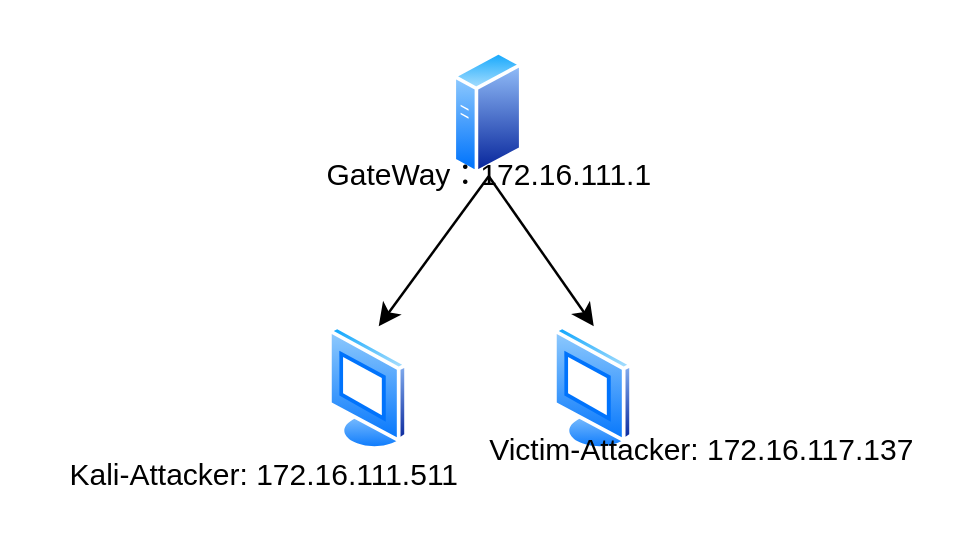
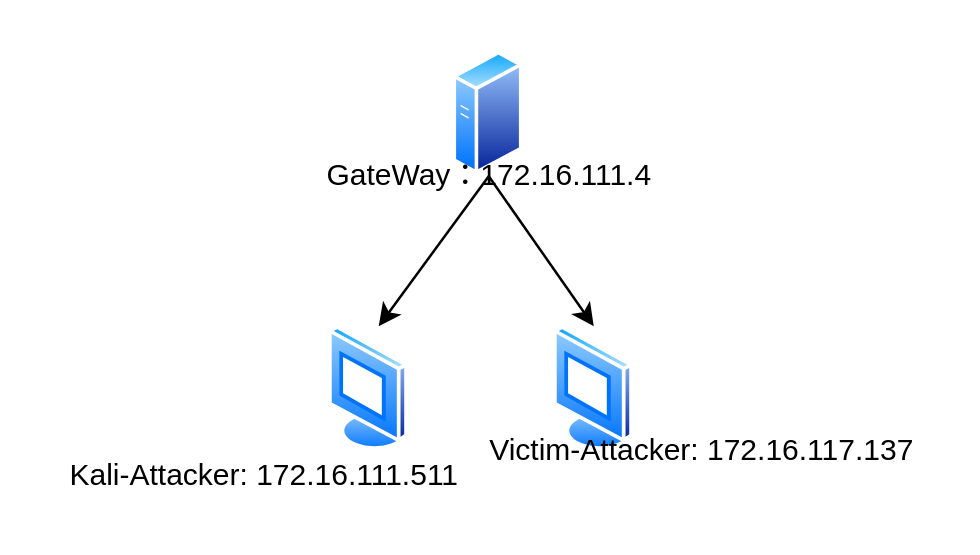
node "GateWay：172.16.111.1": label "GateWay：172.16.111.1" -> "GateWay：172.16.111.4"
